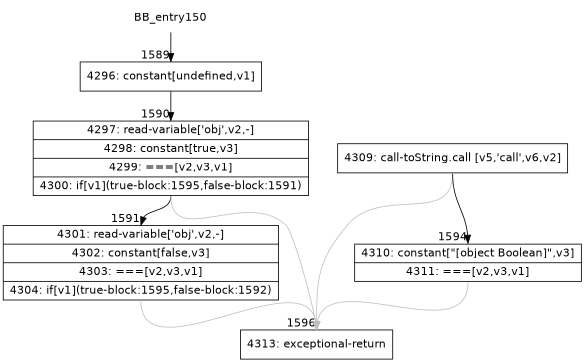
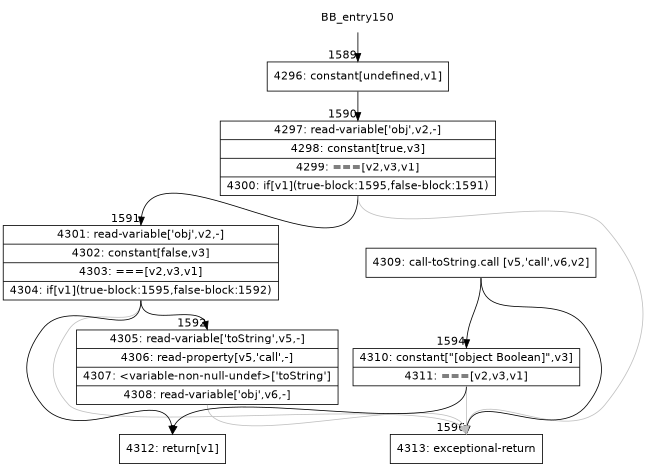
edge "4309: call-toString.call [v5,'call',v6,v2]" -> "4313: exceptional-return": color gray -> black
node "4305: read-variable['toString',v5,-]": added
node "4312: return[v1]": added
